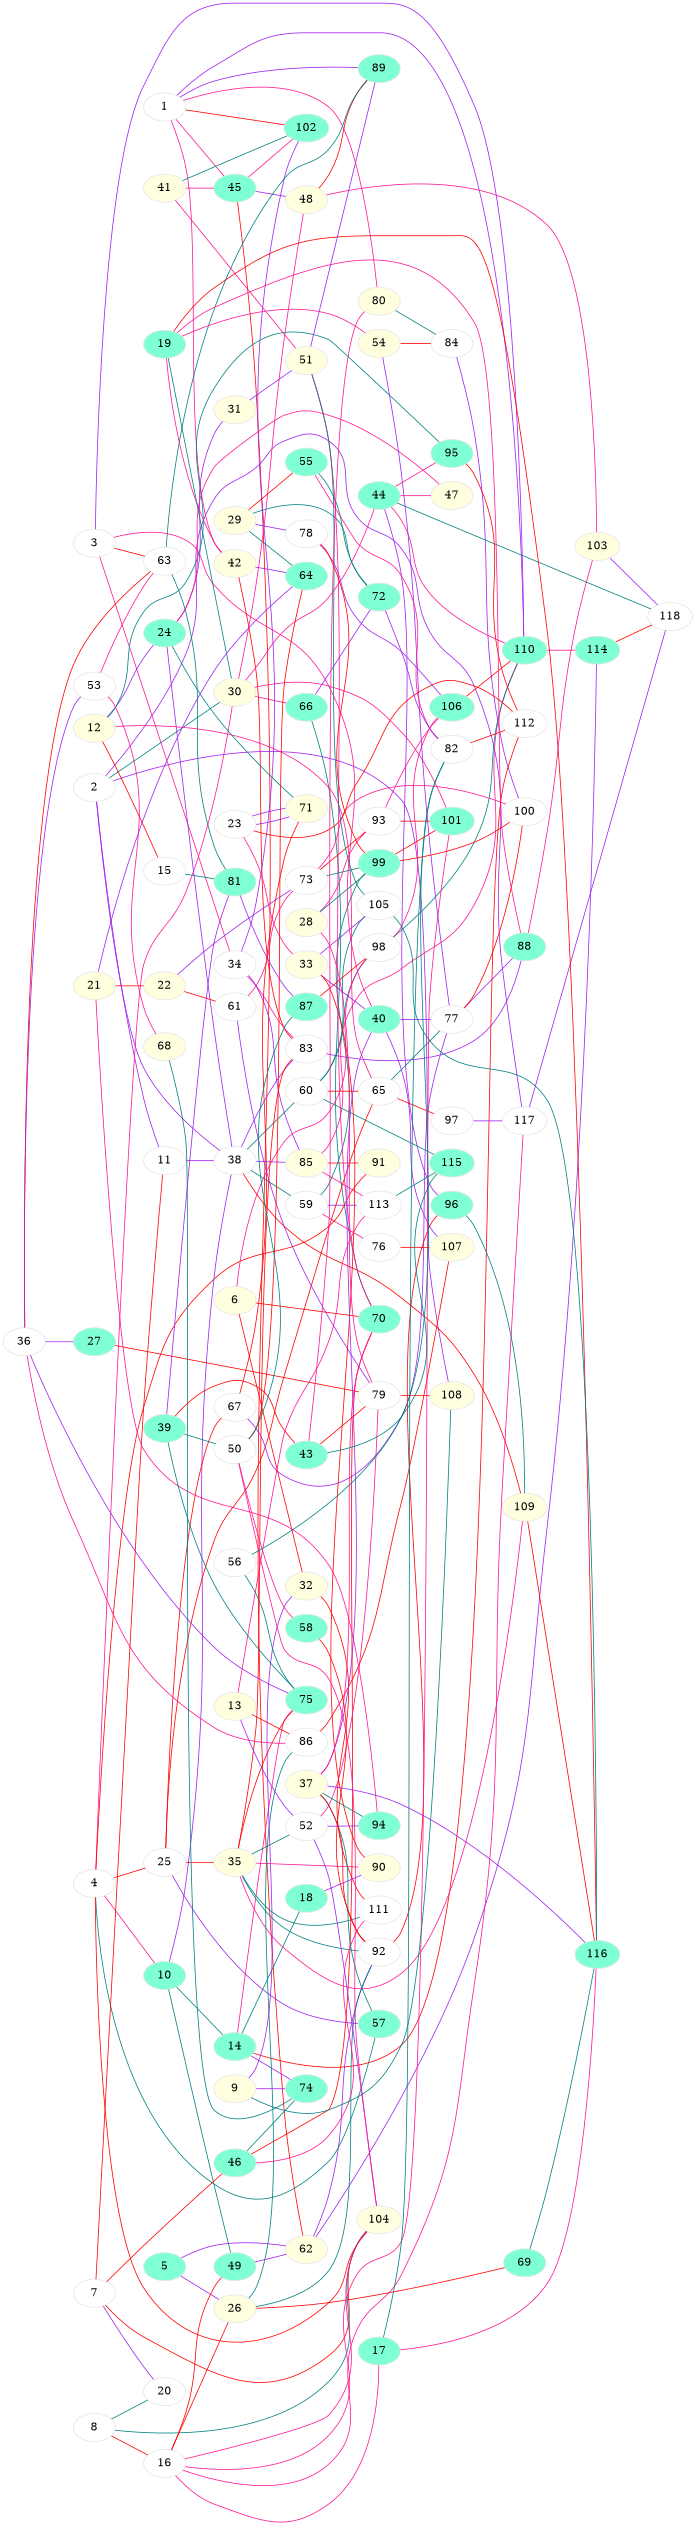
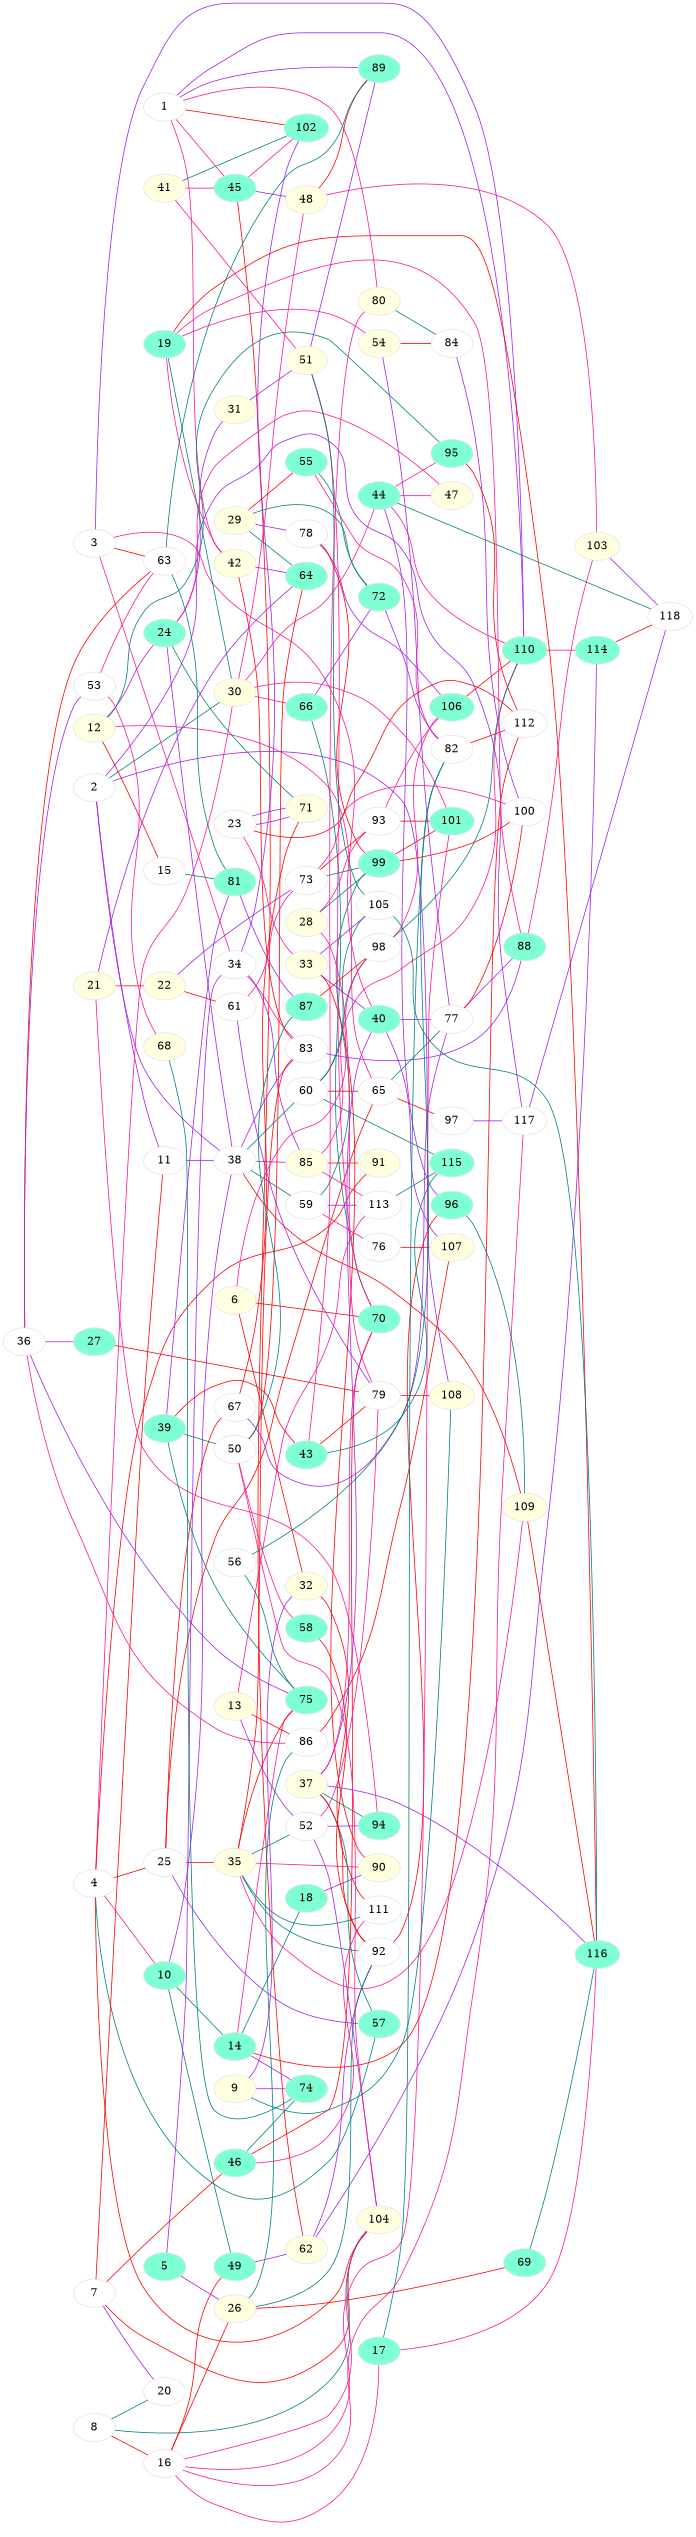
edge "62" -- "5": now "34" -- "5"
